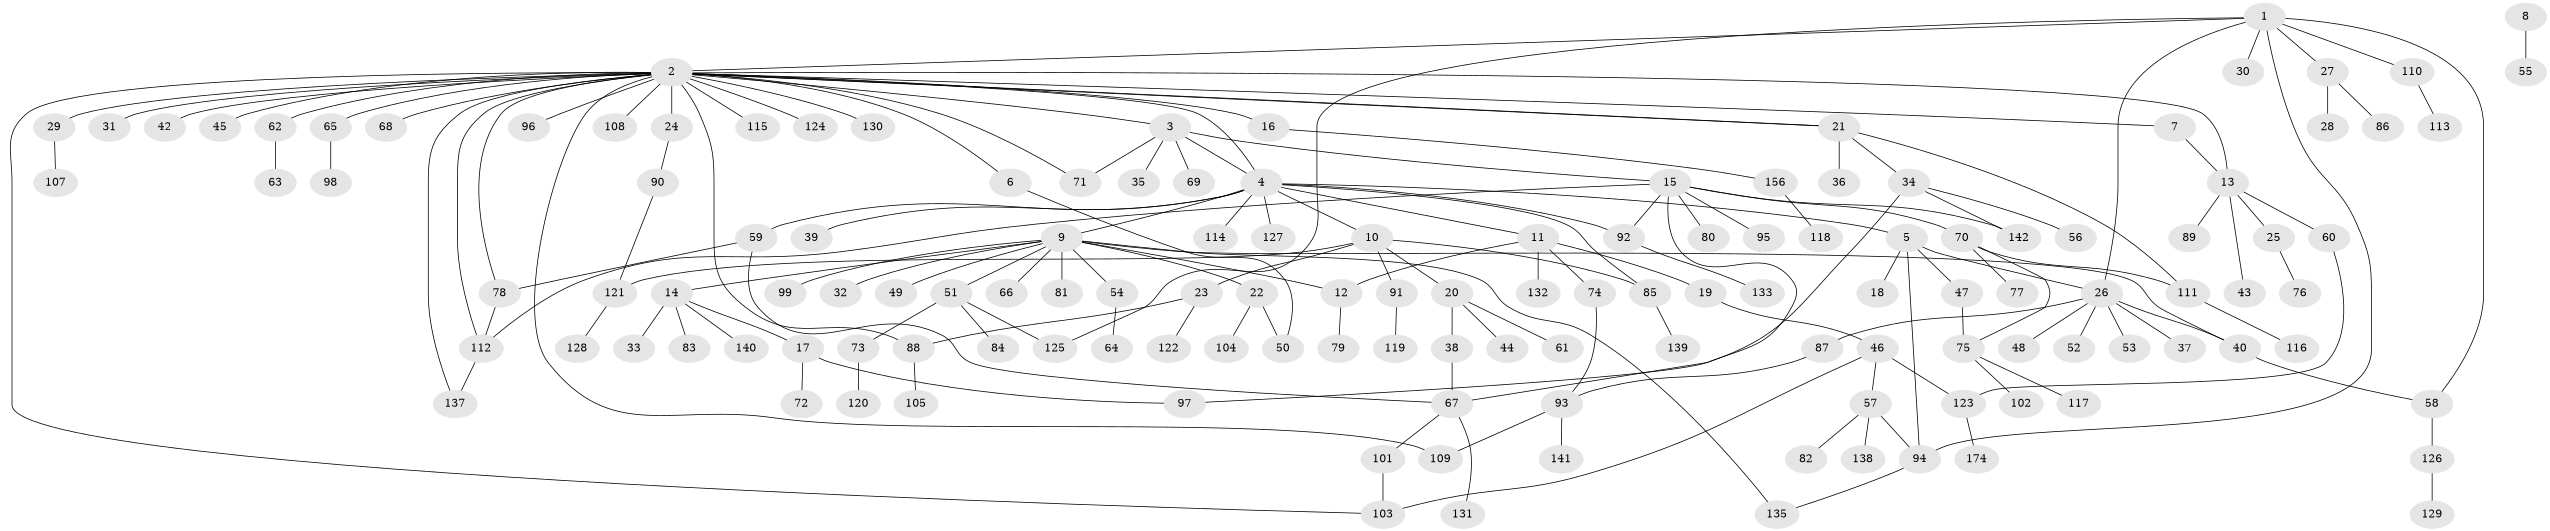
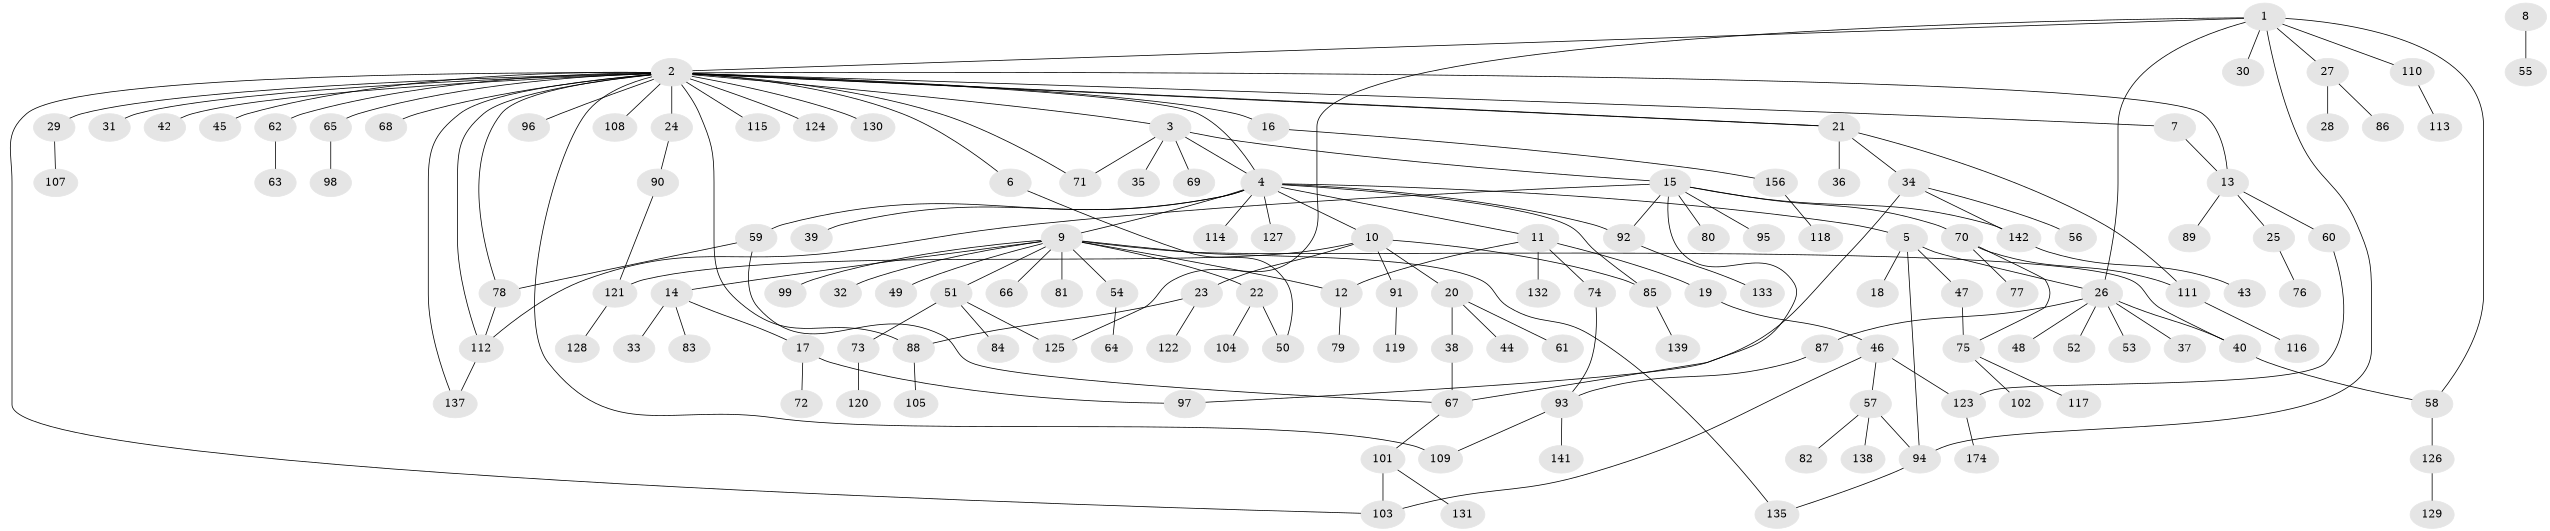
edge "13" -- "43": now "142" -- "43"
node "140": removed
edge "67" -- "131": now "101" -- "131"
